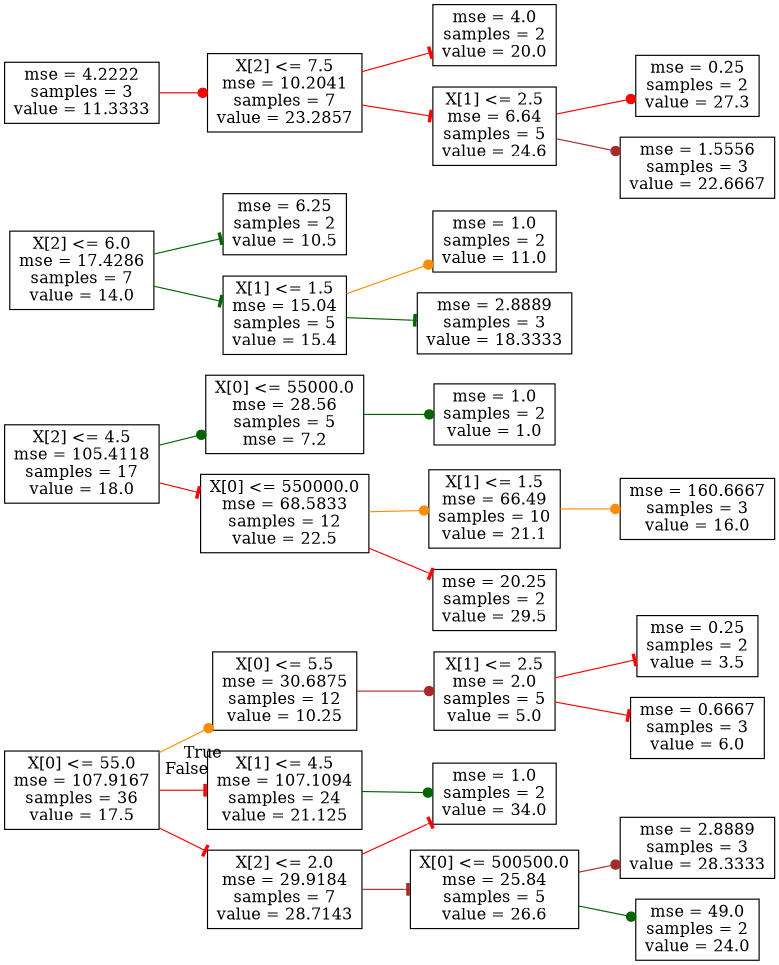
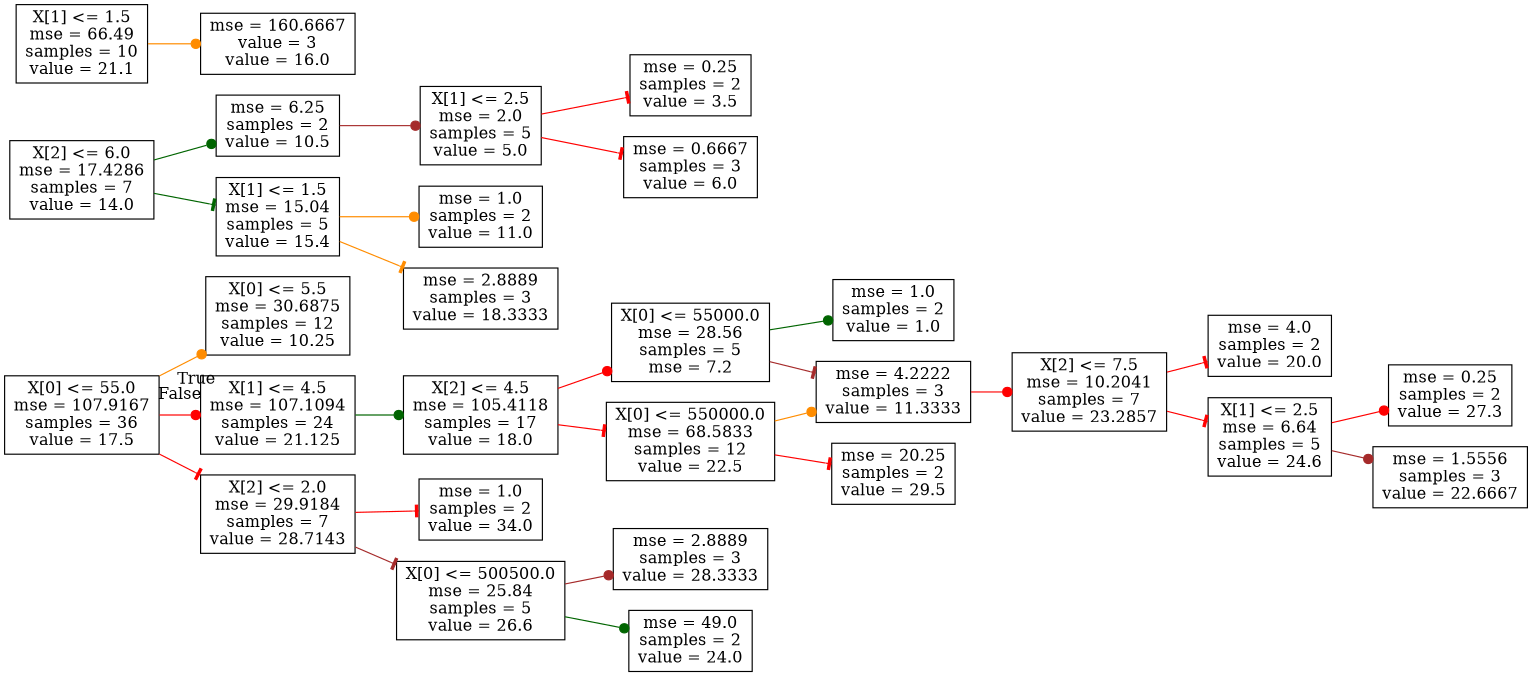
edge "X[2] <= 6.0 mse = 17.4286 samples = 7 value = 14.0" -> "mse = 6.25 samples = 2 value = 10.5": arrowhead tee -> dot
edge "X[1] <= 1.5 mse = 15.04 samples = 5 value = 15.4" -> "mse = 2.8889 samples = 3 value = 18.3333": color darkgreen -> darkorange
edge "X[0] <= 55000.0 mse = 28.56 samples = 5 mse = 7.2" -> "mse = 4.2222 samples = 3 value = 11.3333": added
edge "X[2] <= 4.5 mse = 105.4118 samples = 17 value = 18.0" -> "X[0] <= 55000.0 mse = 28.56 samples = 5 mse = 7.2": color darkgreen -> red
node "mse = 160.6667 samples = 3 value = 16.0": label "mse = 160.6667 samples = 3 value = 16.0" -> "mse = 160.6667 value = 3 value = 16.0"
edge "X[0] <= 550000.0 mse = 68.5833 samples = 12 value = 22.5" -> "X[1] <= 1.5 mse = 66.49 samples = 10 value = 21.1": now "X[0] <= 550000.0 mse = 68.5833 samples = 12 value = 22.5" -> "mse = 4.2222 samples = 3 value = 11.3333"
edge "X[0] <= 5.5 mse = 30.6875 samples = 12 value = 10.25" -> "X[1] <= 2.5 mse = 2.0 samples = 5 value = 5.0": now "mse = 6.25 samples = 2 value = 10.5" -> "X[1] <= 2.5 mse = 2.0 samples = 5 value = 5.0"
edge "X[0] <= 55.0 mse = 107.9167 samples = 36 value = 17.5" -> "X[1] <= 4.5 mse = 107.1094 samples = 24 value = 21.125": arrowhead tee -> dot
edge "X[1] <= 4.5 mse = 107.1094 samples = 24 value = 21.125" -> "mse = 1.0 samples = 2 value = 34.0": now "X[1] <= 4.5 mse = 107.1094 samples = 24 value = 21.125" -> "X[2] <= 4.5 mse = 105.4118 samples = 17 value = 18.0"
